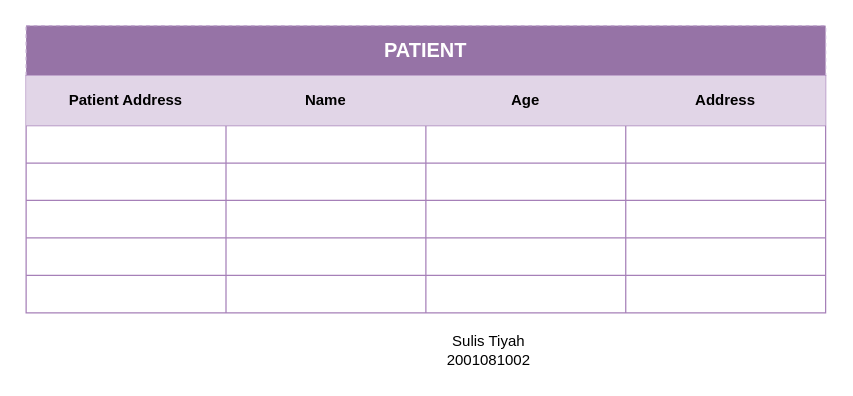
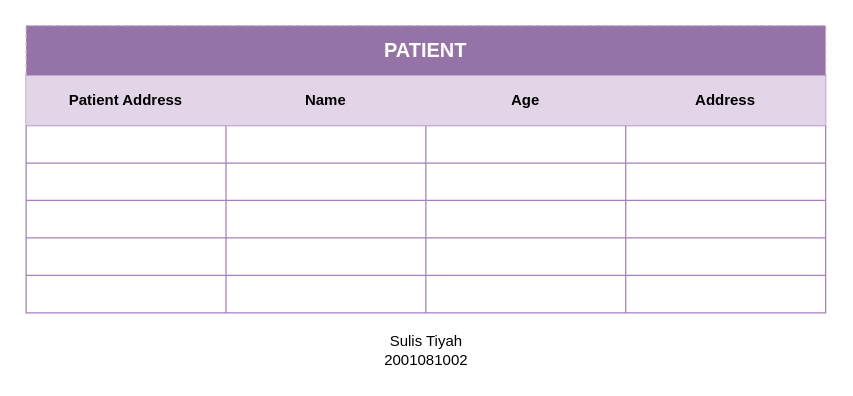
node "Sulis Tiyah 2001081002": moved (488, 351) -> (426, 351)
